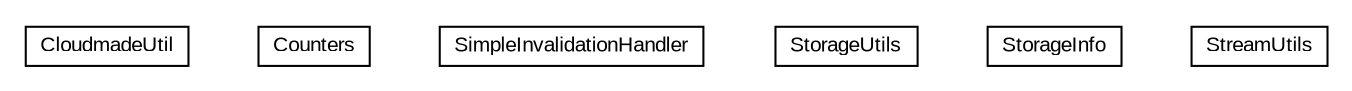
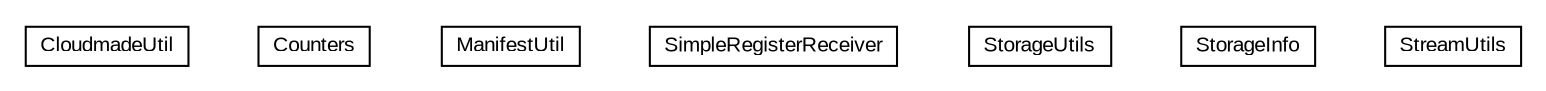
node "ManifestUtil": added
node "SimpleInvalidationHandler": removed
node "SimpleRegisterReceiver": added
